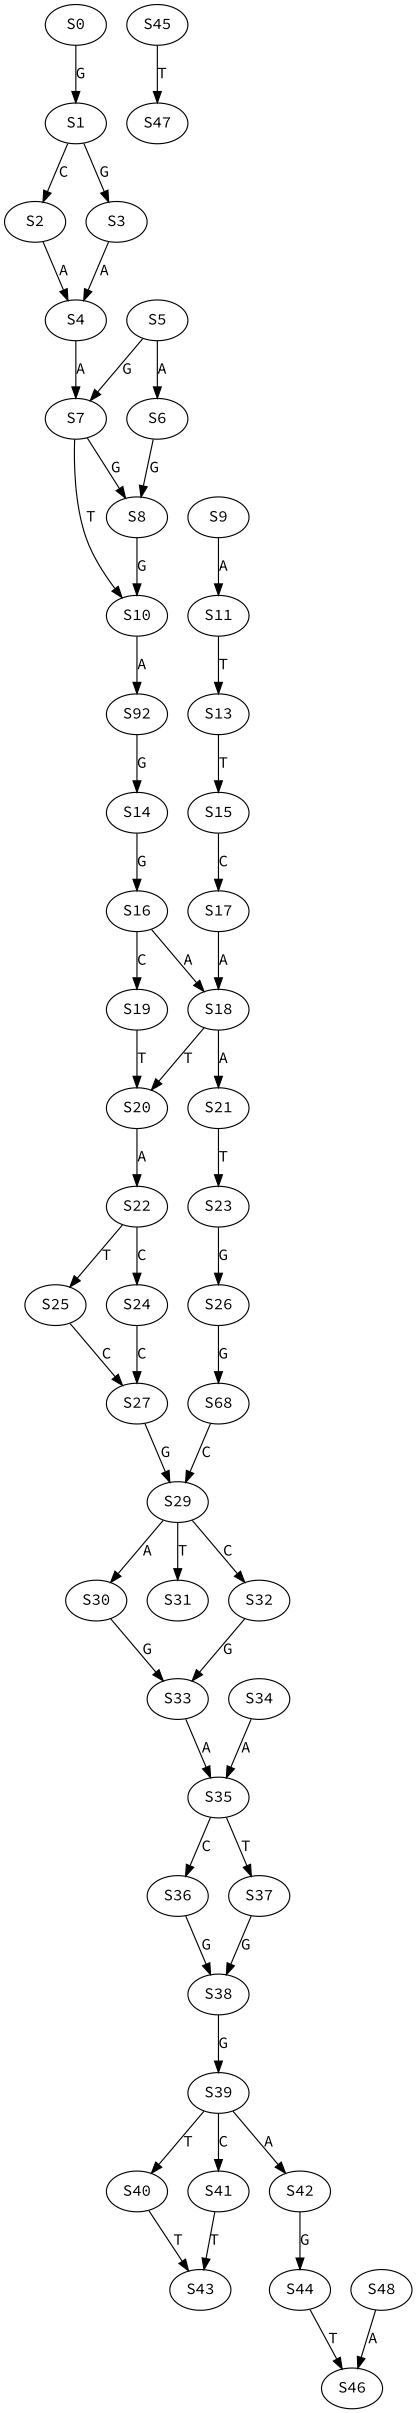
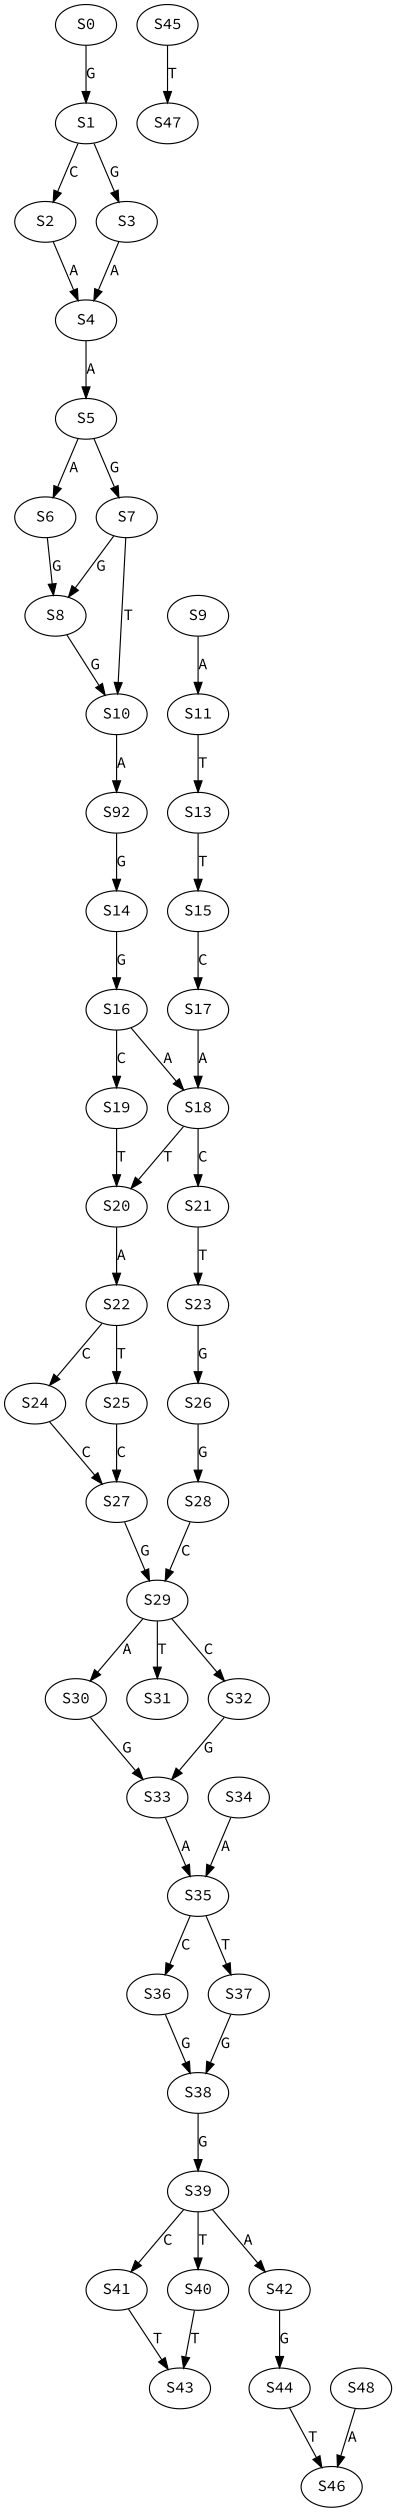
edge "S4" -> "S7": now "S4" -> "S5"
edge "S18" -> "S21": label "A" -> "C"
node "S68": label "S68" -> "S28"
